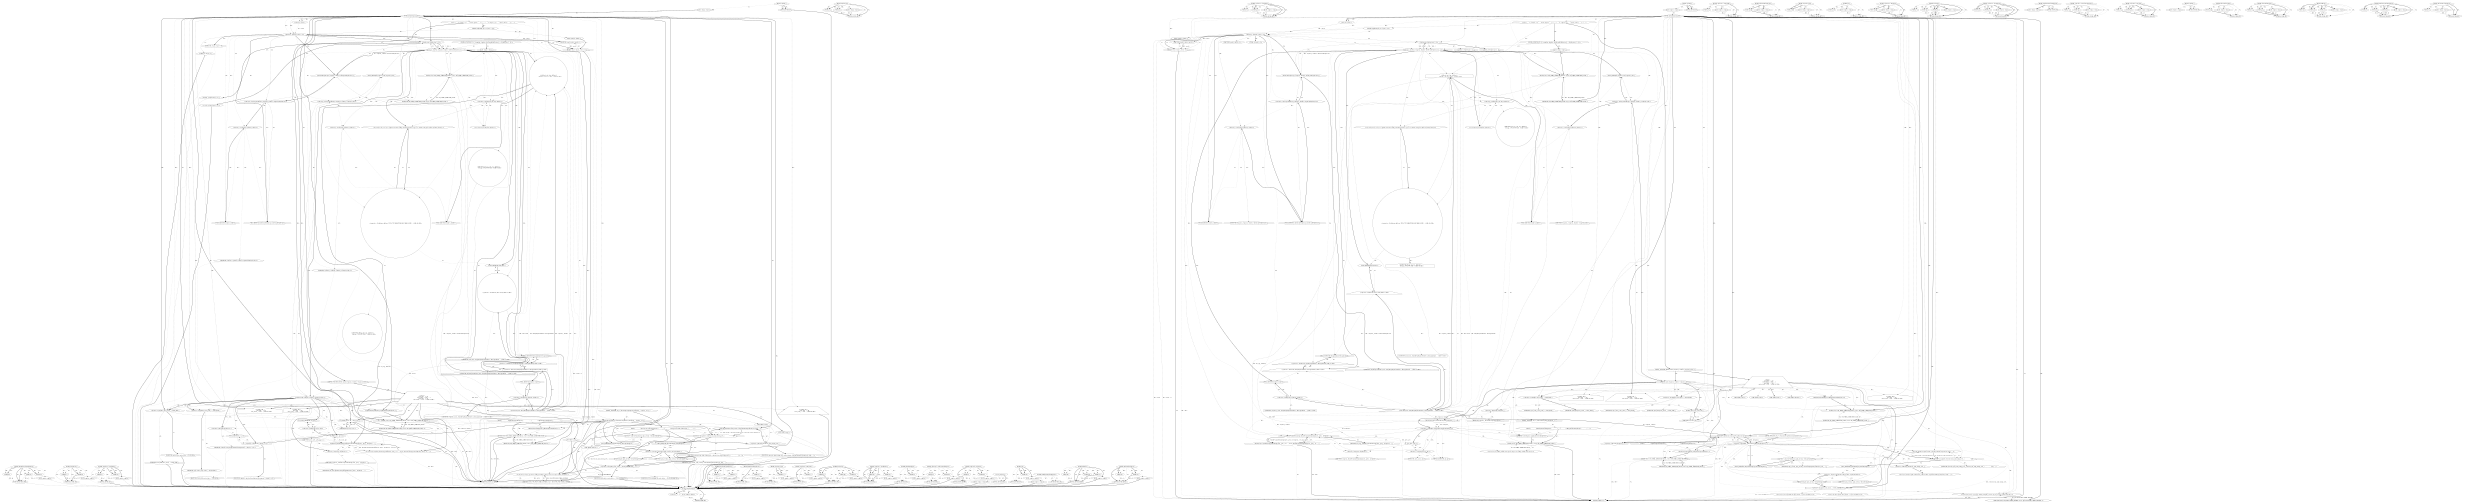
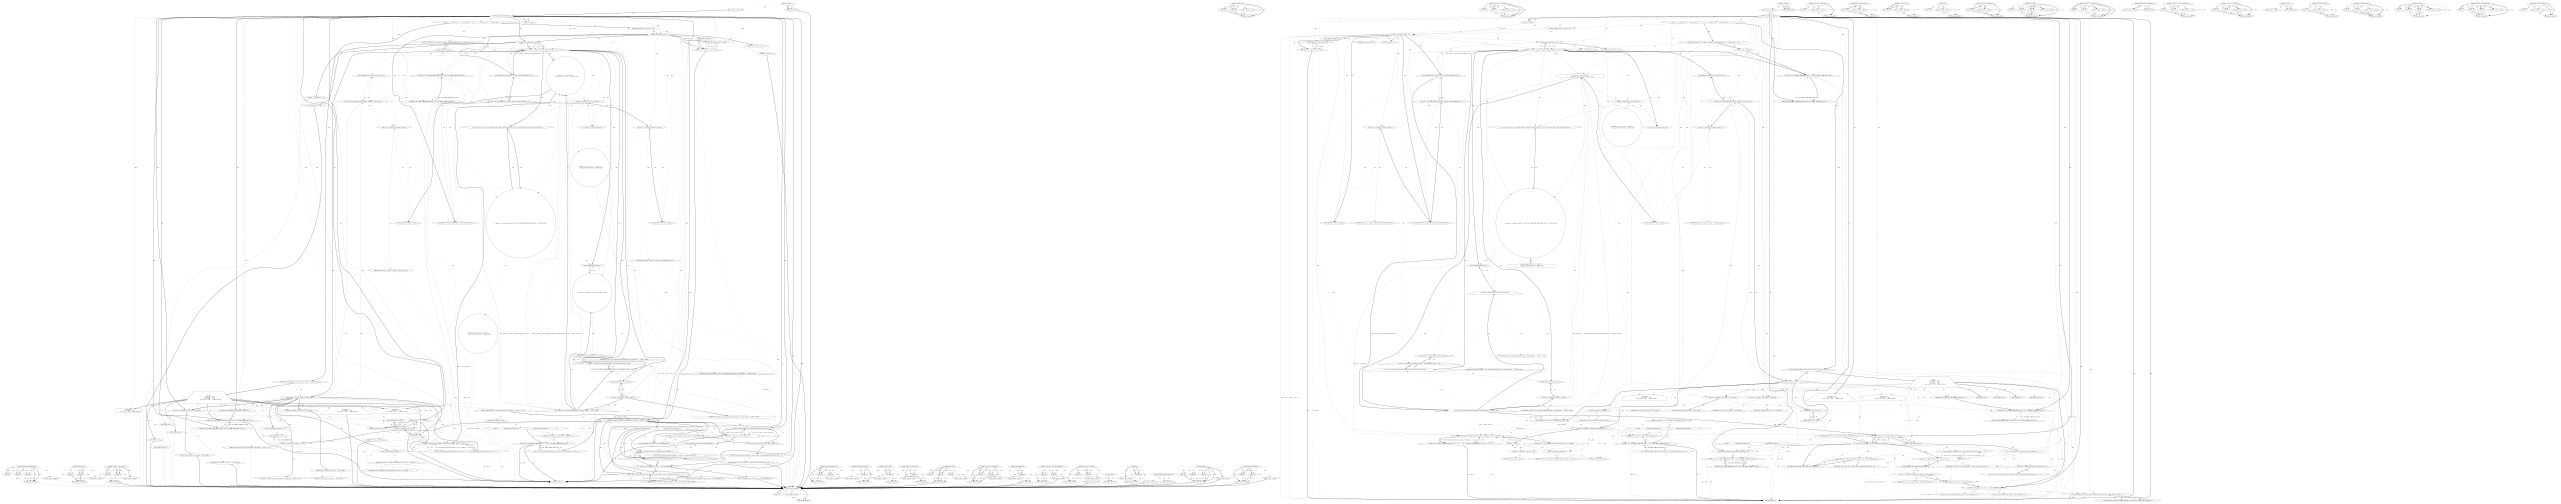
node "(CONTROL_STRUCTURE,ELSE,else)": added
edge "(FIELD_IDENTIFIER,url,url)" -> "(<operator>.fieldAccess,request_.url)": label "CFG: " -> "DDG: STATE_DISCONNECTED"
node "(IDENTIFIER,response_,SanitizeProxyRedirect(&response_))": added
